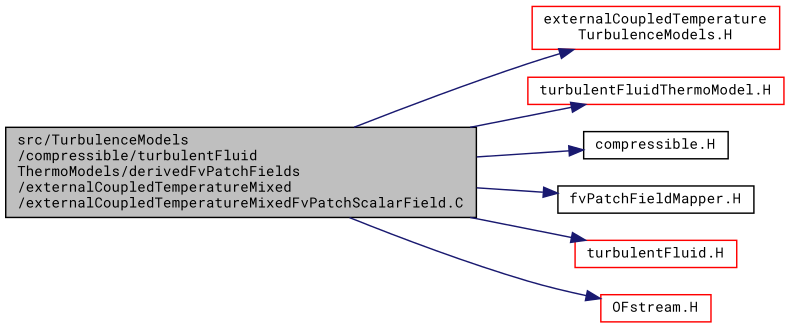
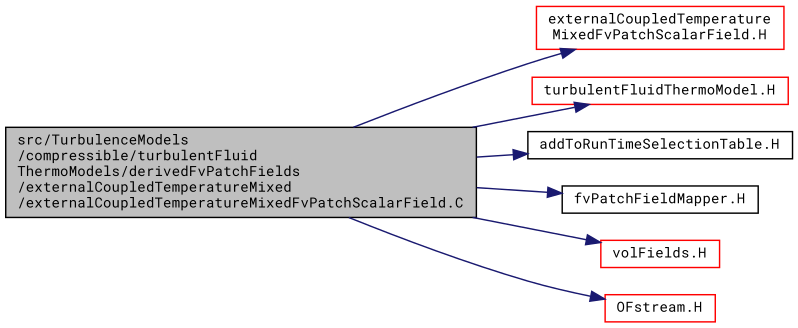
node "externalCoupledTemperature TurbulenceModels.H": label "externalCoupledTemperature TurbulenceModels.H" -> "externalCoupledTemperature MixedFvPatchScalarField.H"
node "compressible.H": label "compressible.H" -> "addToRunTimeSelectionTable.H"
node "turbulentFluid.H": label "turbulentFluid.H" -> "volFields.H"
